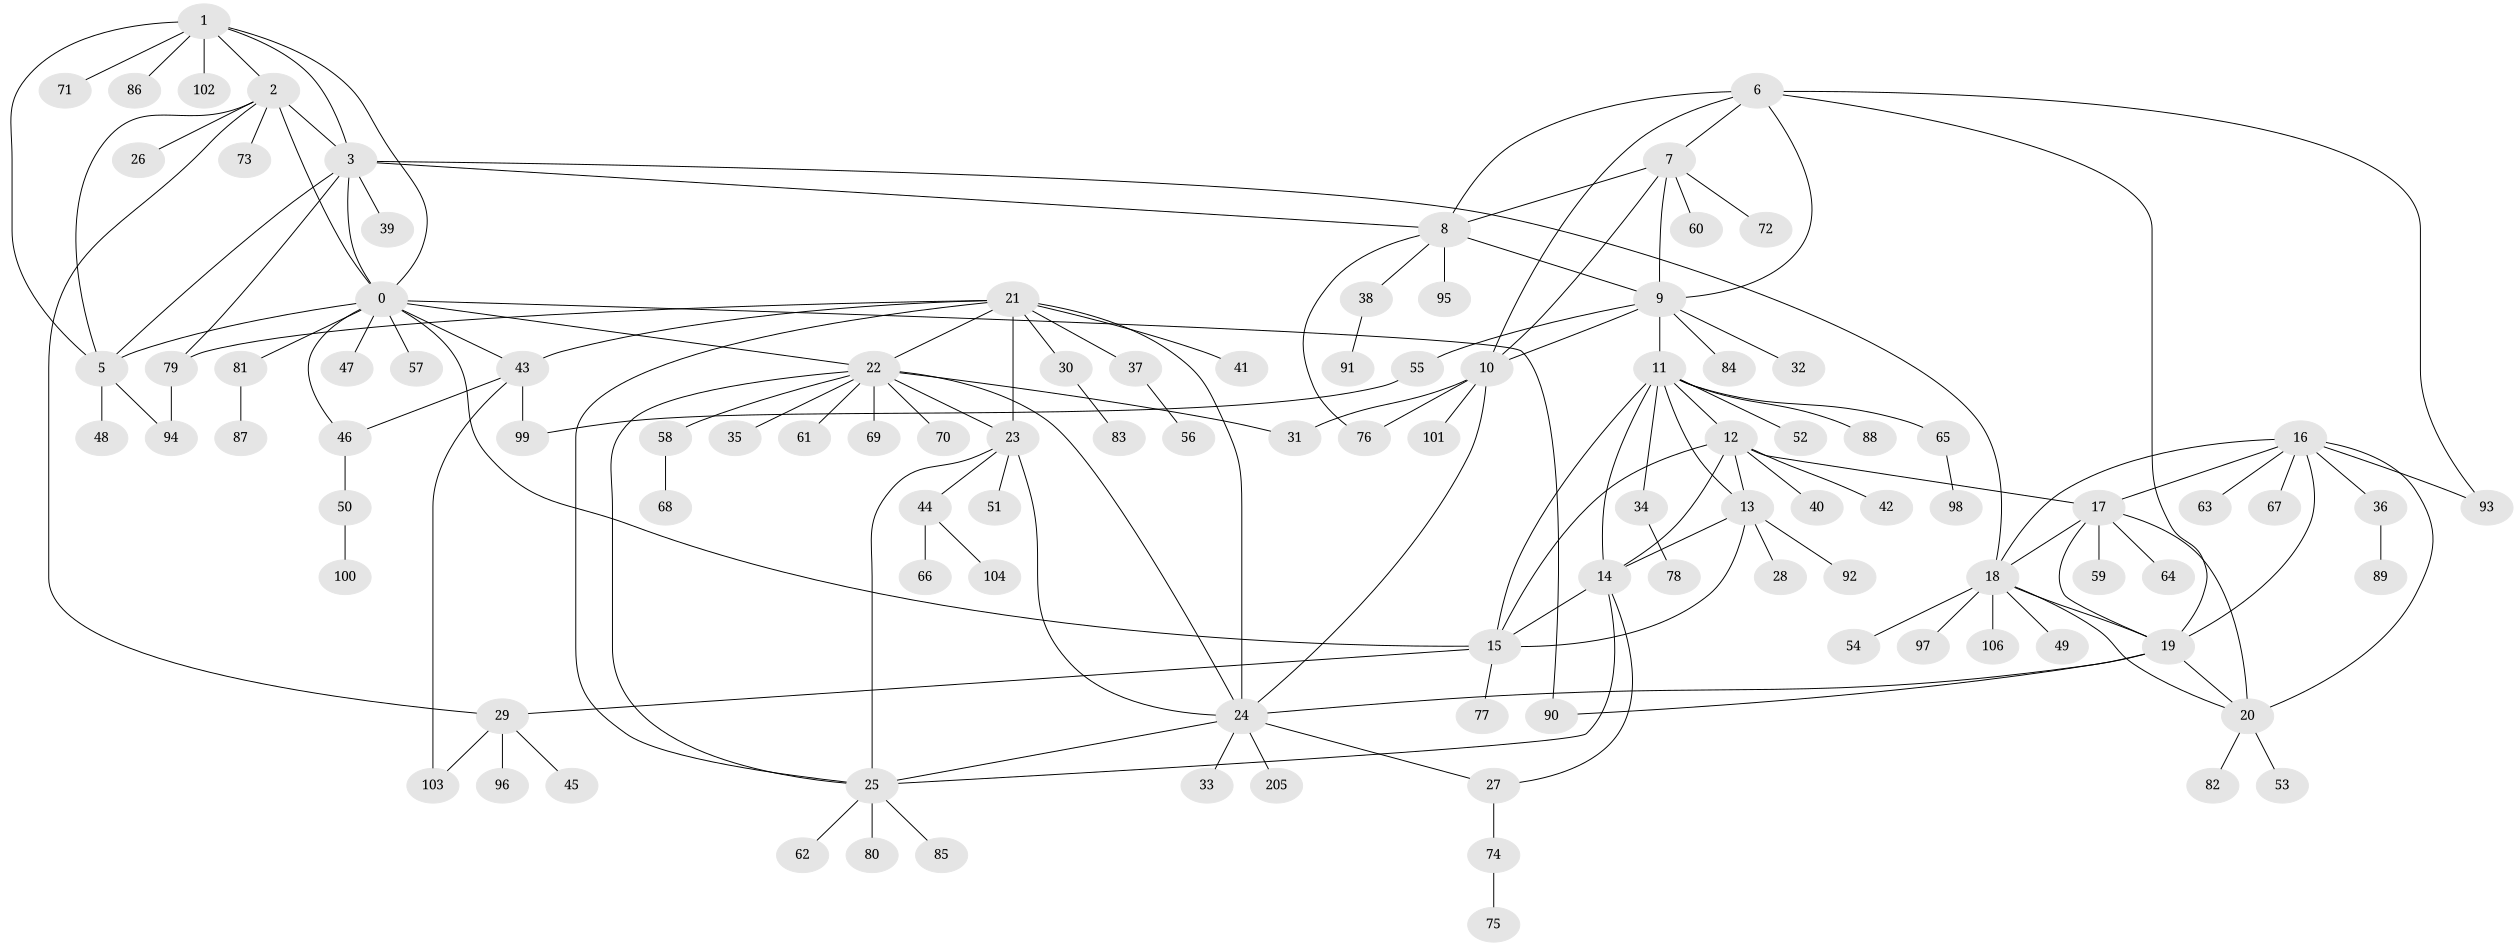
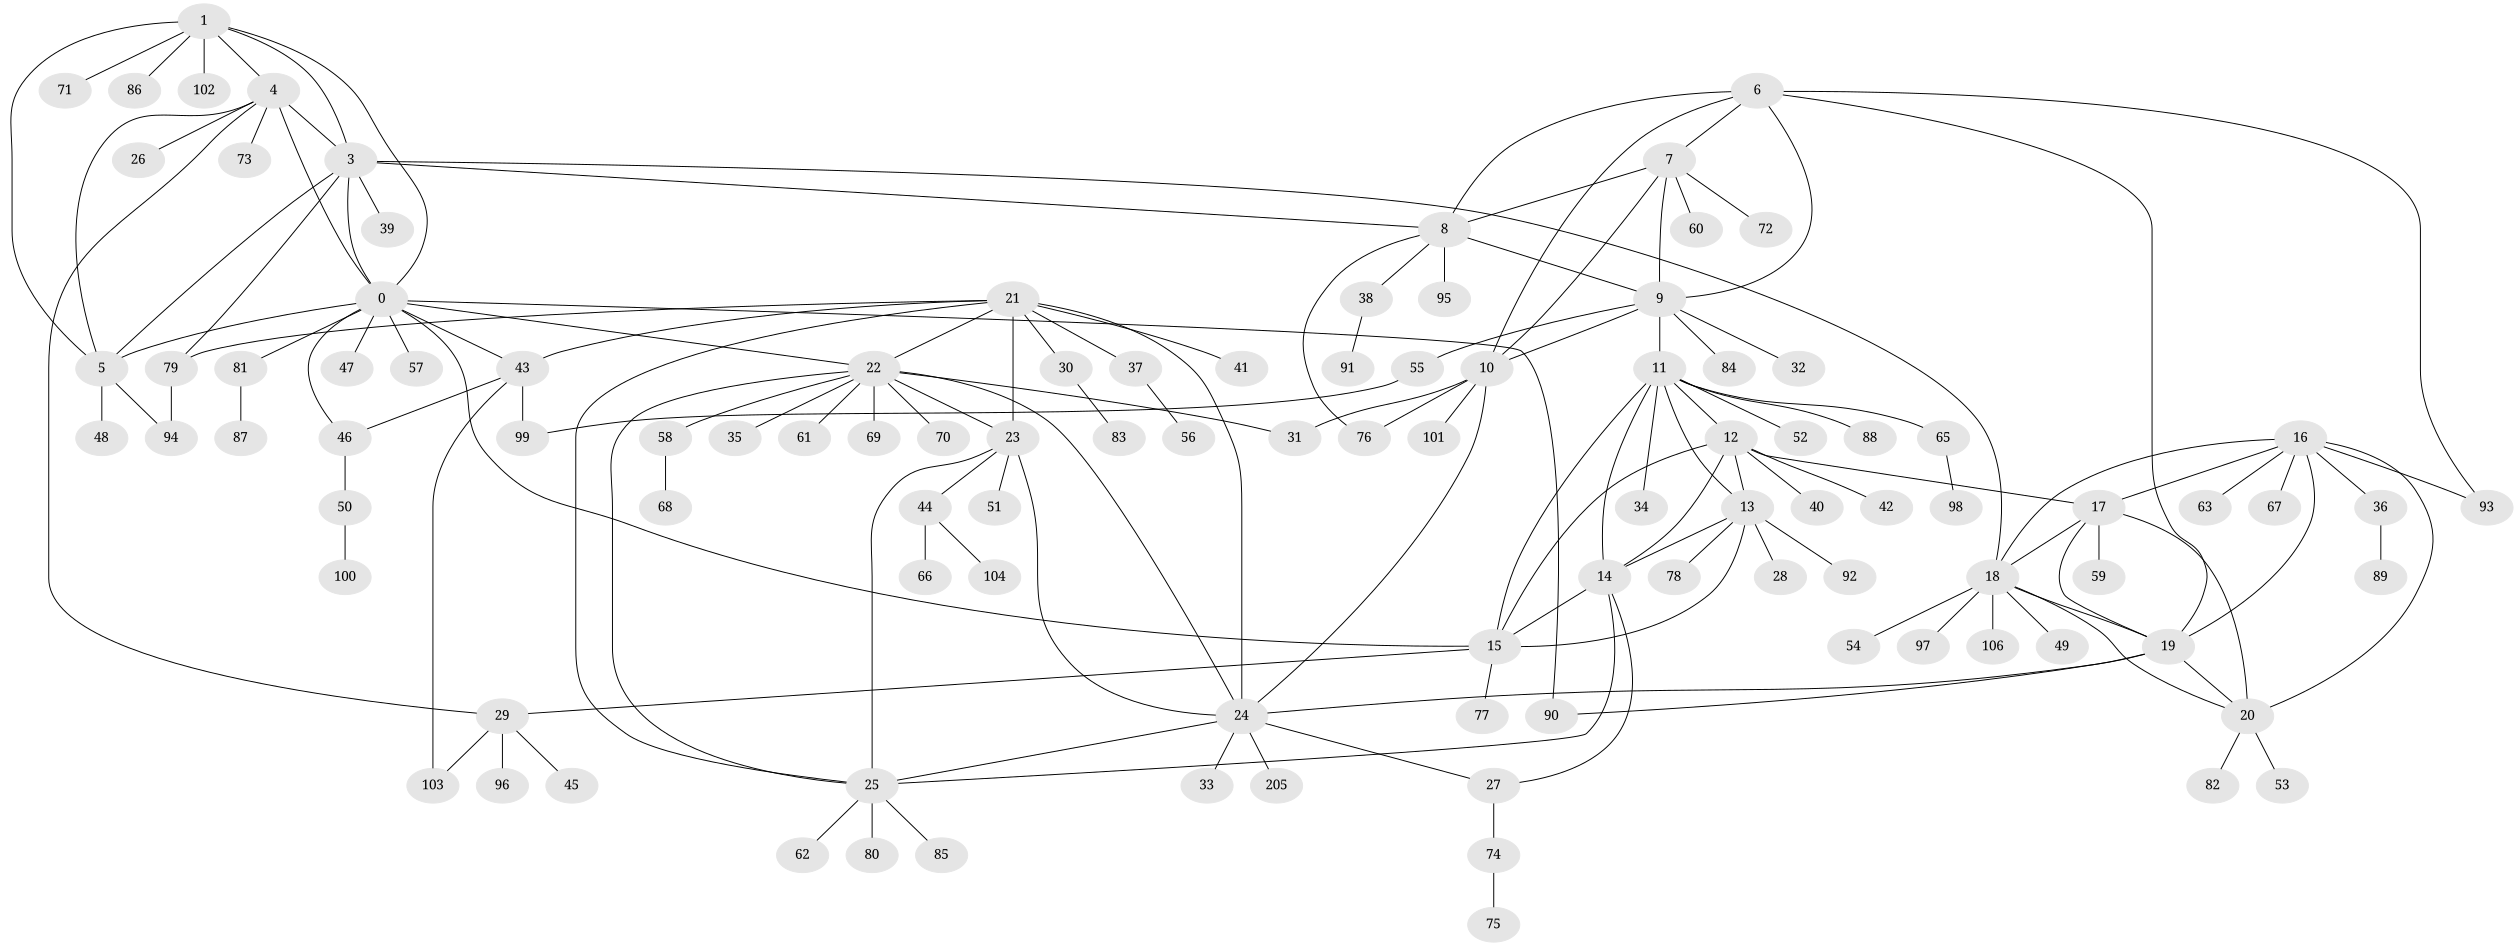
node "2": label "2" -> "4"
edge "34" -- "78": now "13" -- "78"
node "64": removed
